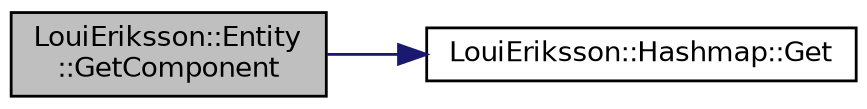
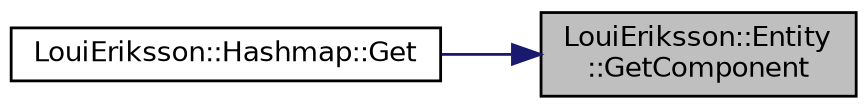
edge "LouiEriksson::Entity ::GetComponent" -> "LouiEriksson::Hashmap::Get": reversed
